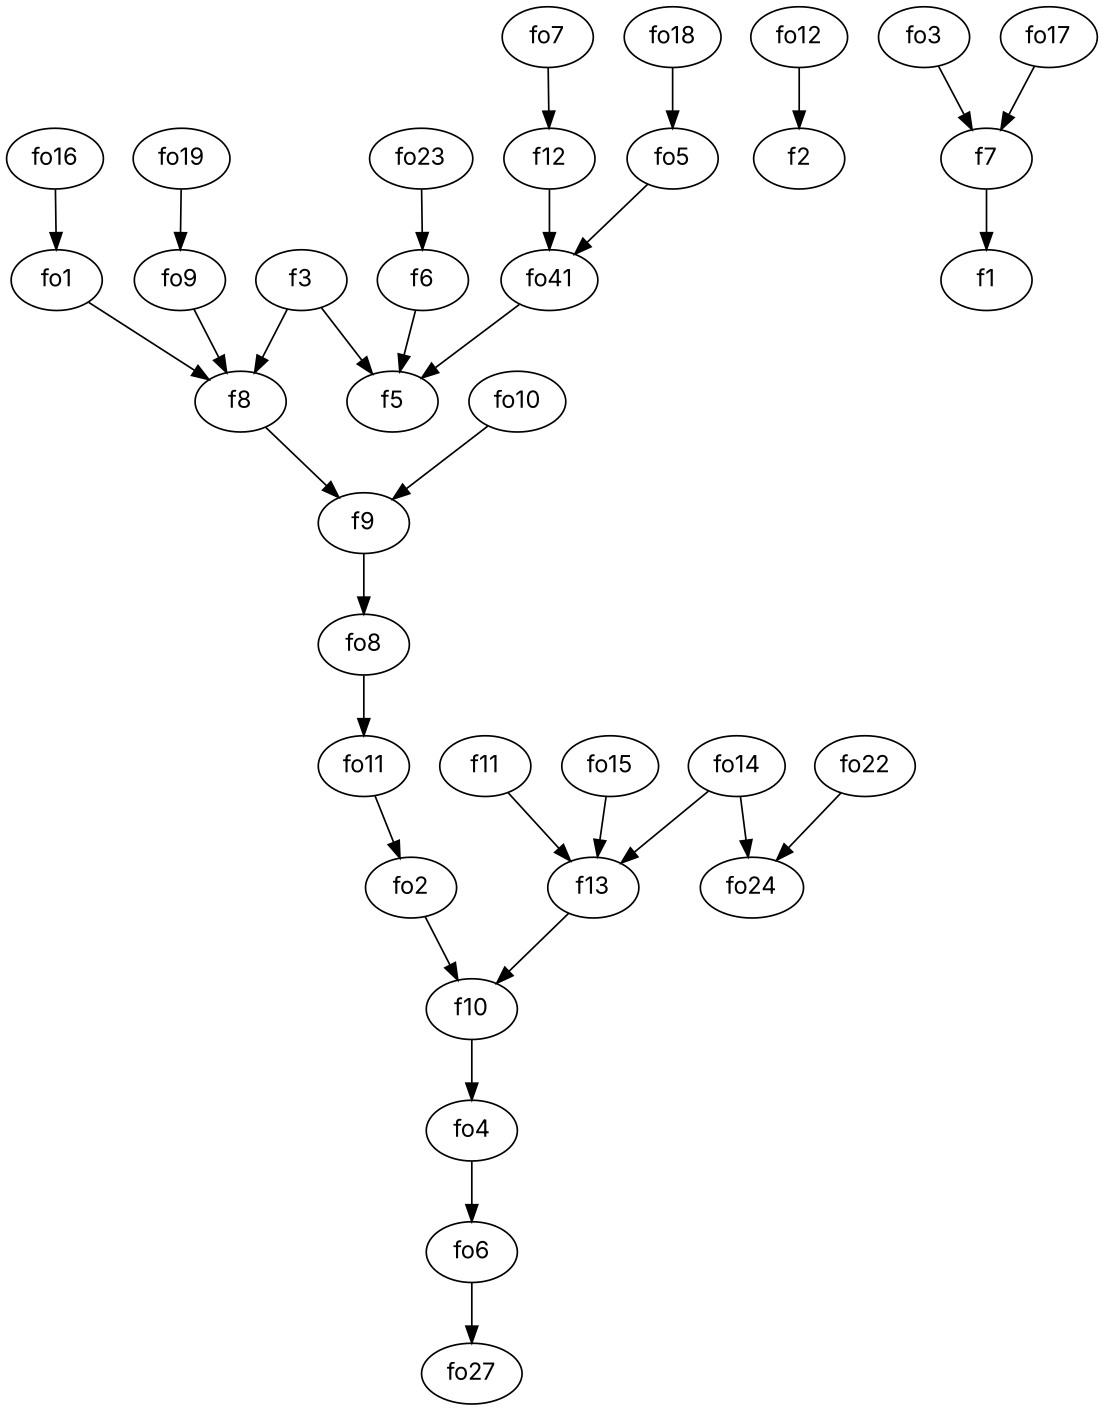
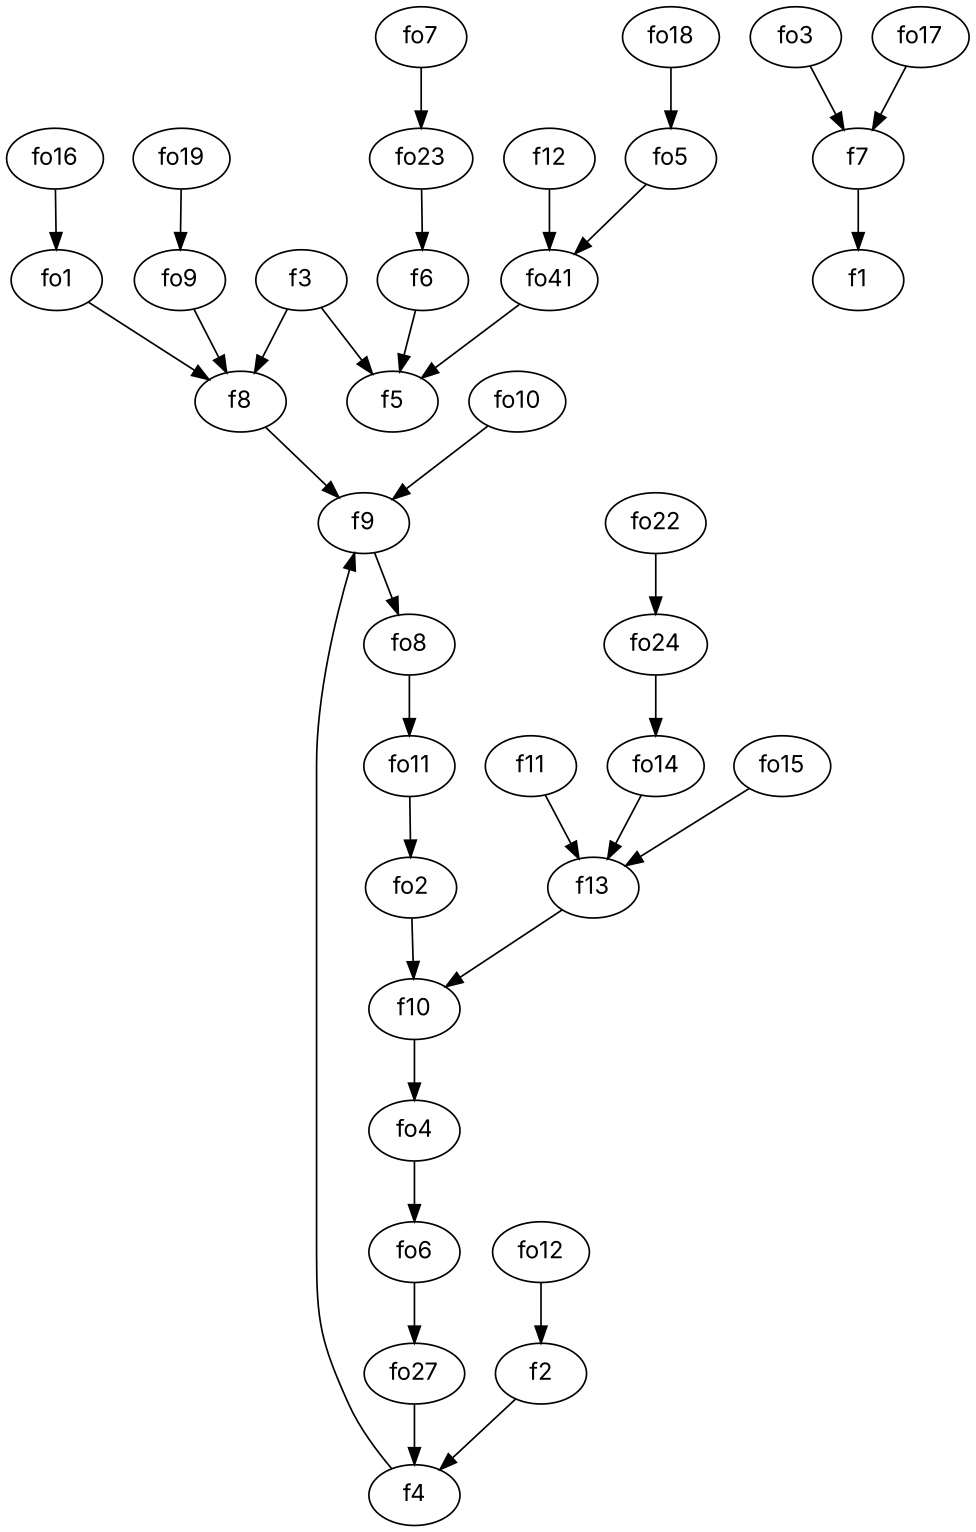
edge "fo7" -> "f12": now "fo7" -> "fo23"
edge "fo14" -> "fo24": reversed
node "f4": added
